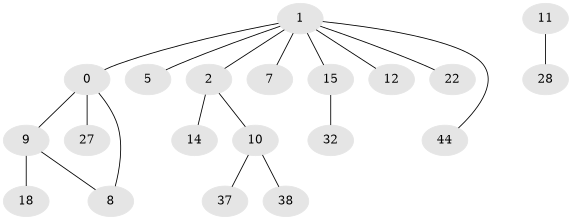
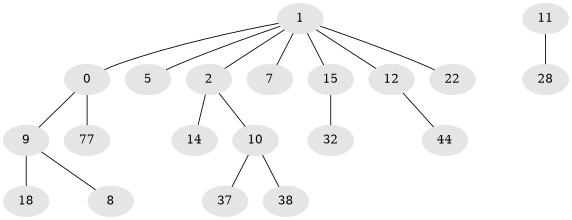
edge "1" -- "44": now "12" -- "44"
edge "0" -- "8": removed
node "27": label "27" -> "77"
